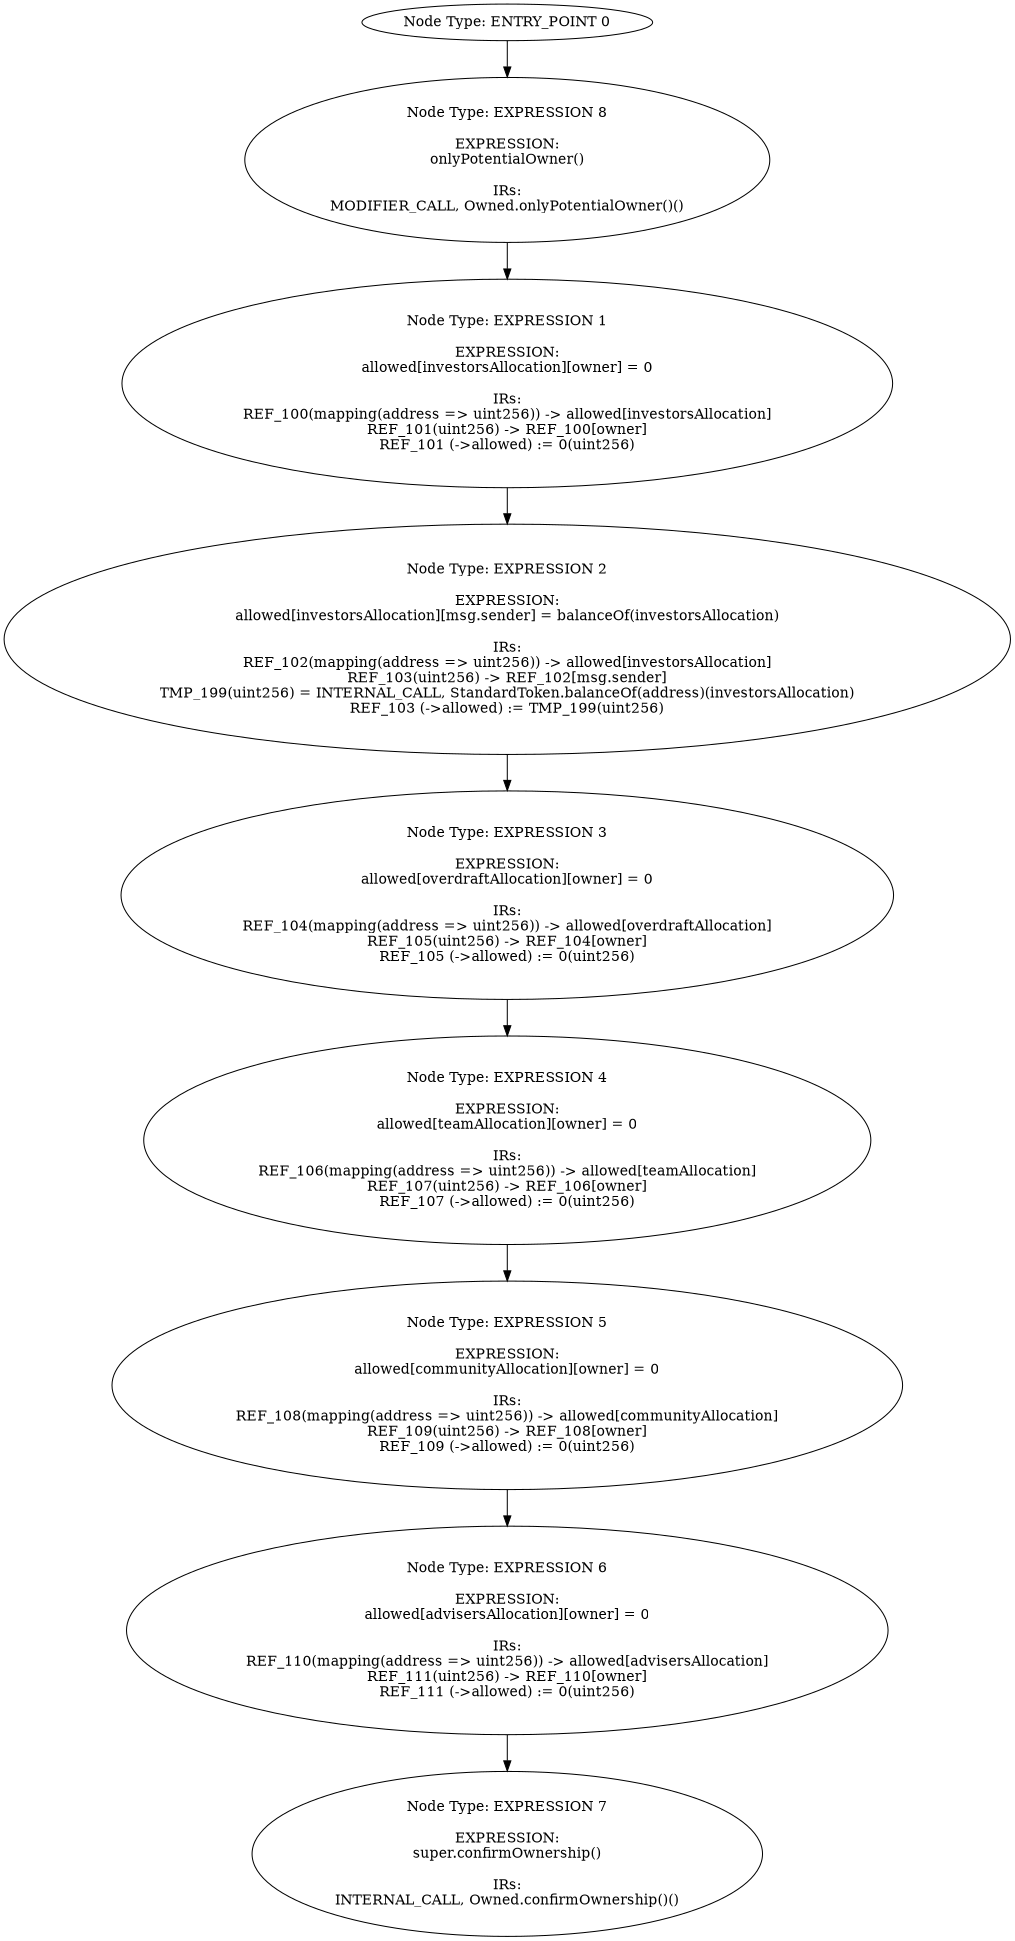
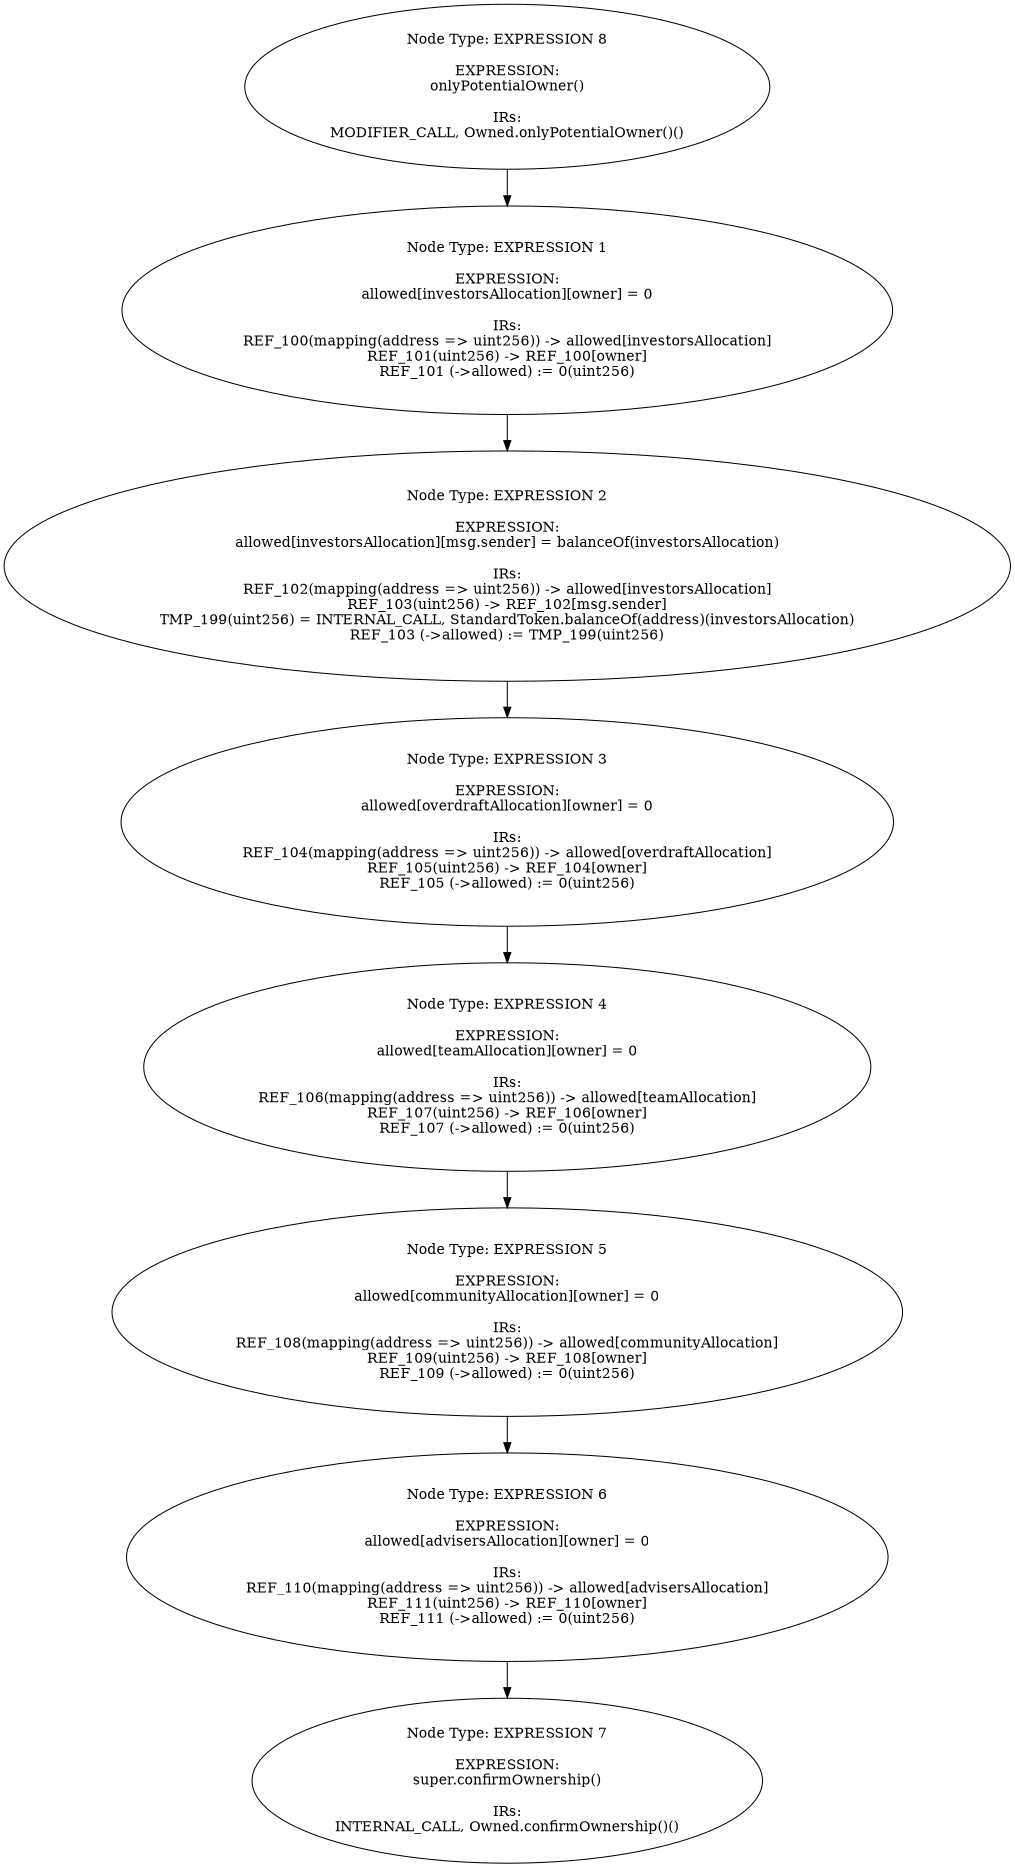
node "Node Type: ENTRY_POINT 0": removed
